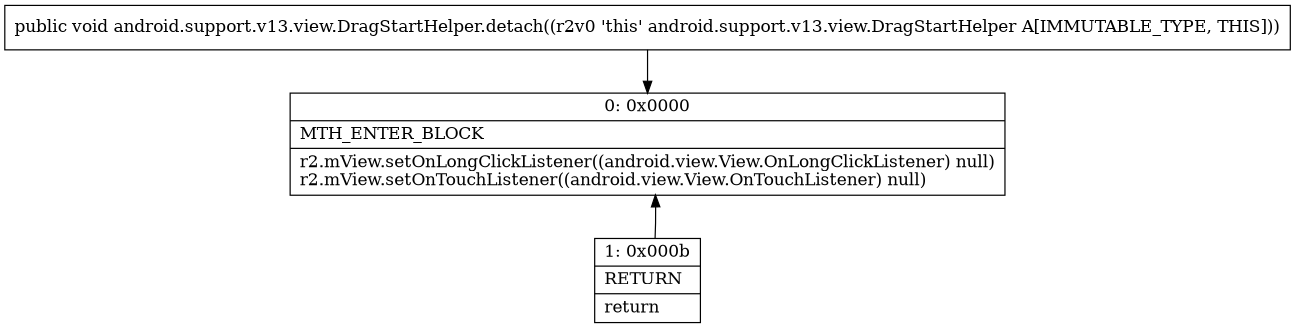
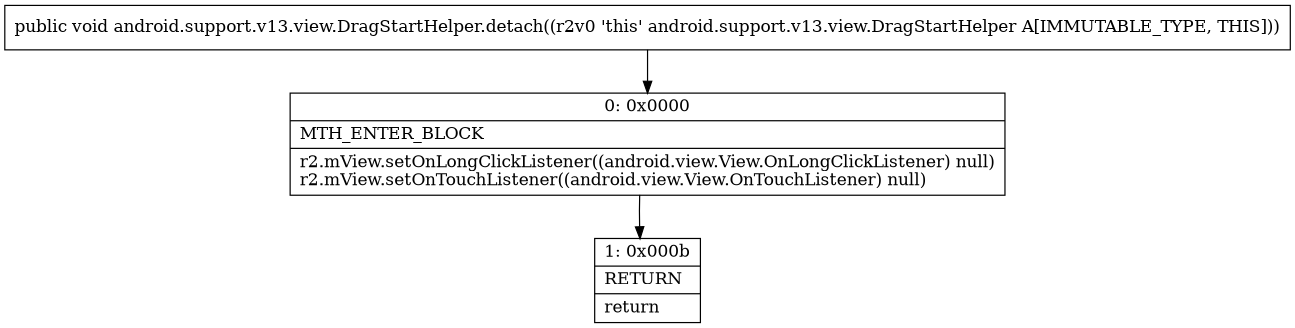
edge "1: 0x000b" -> "0: 0x0000": reversed
